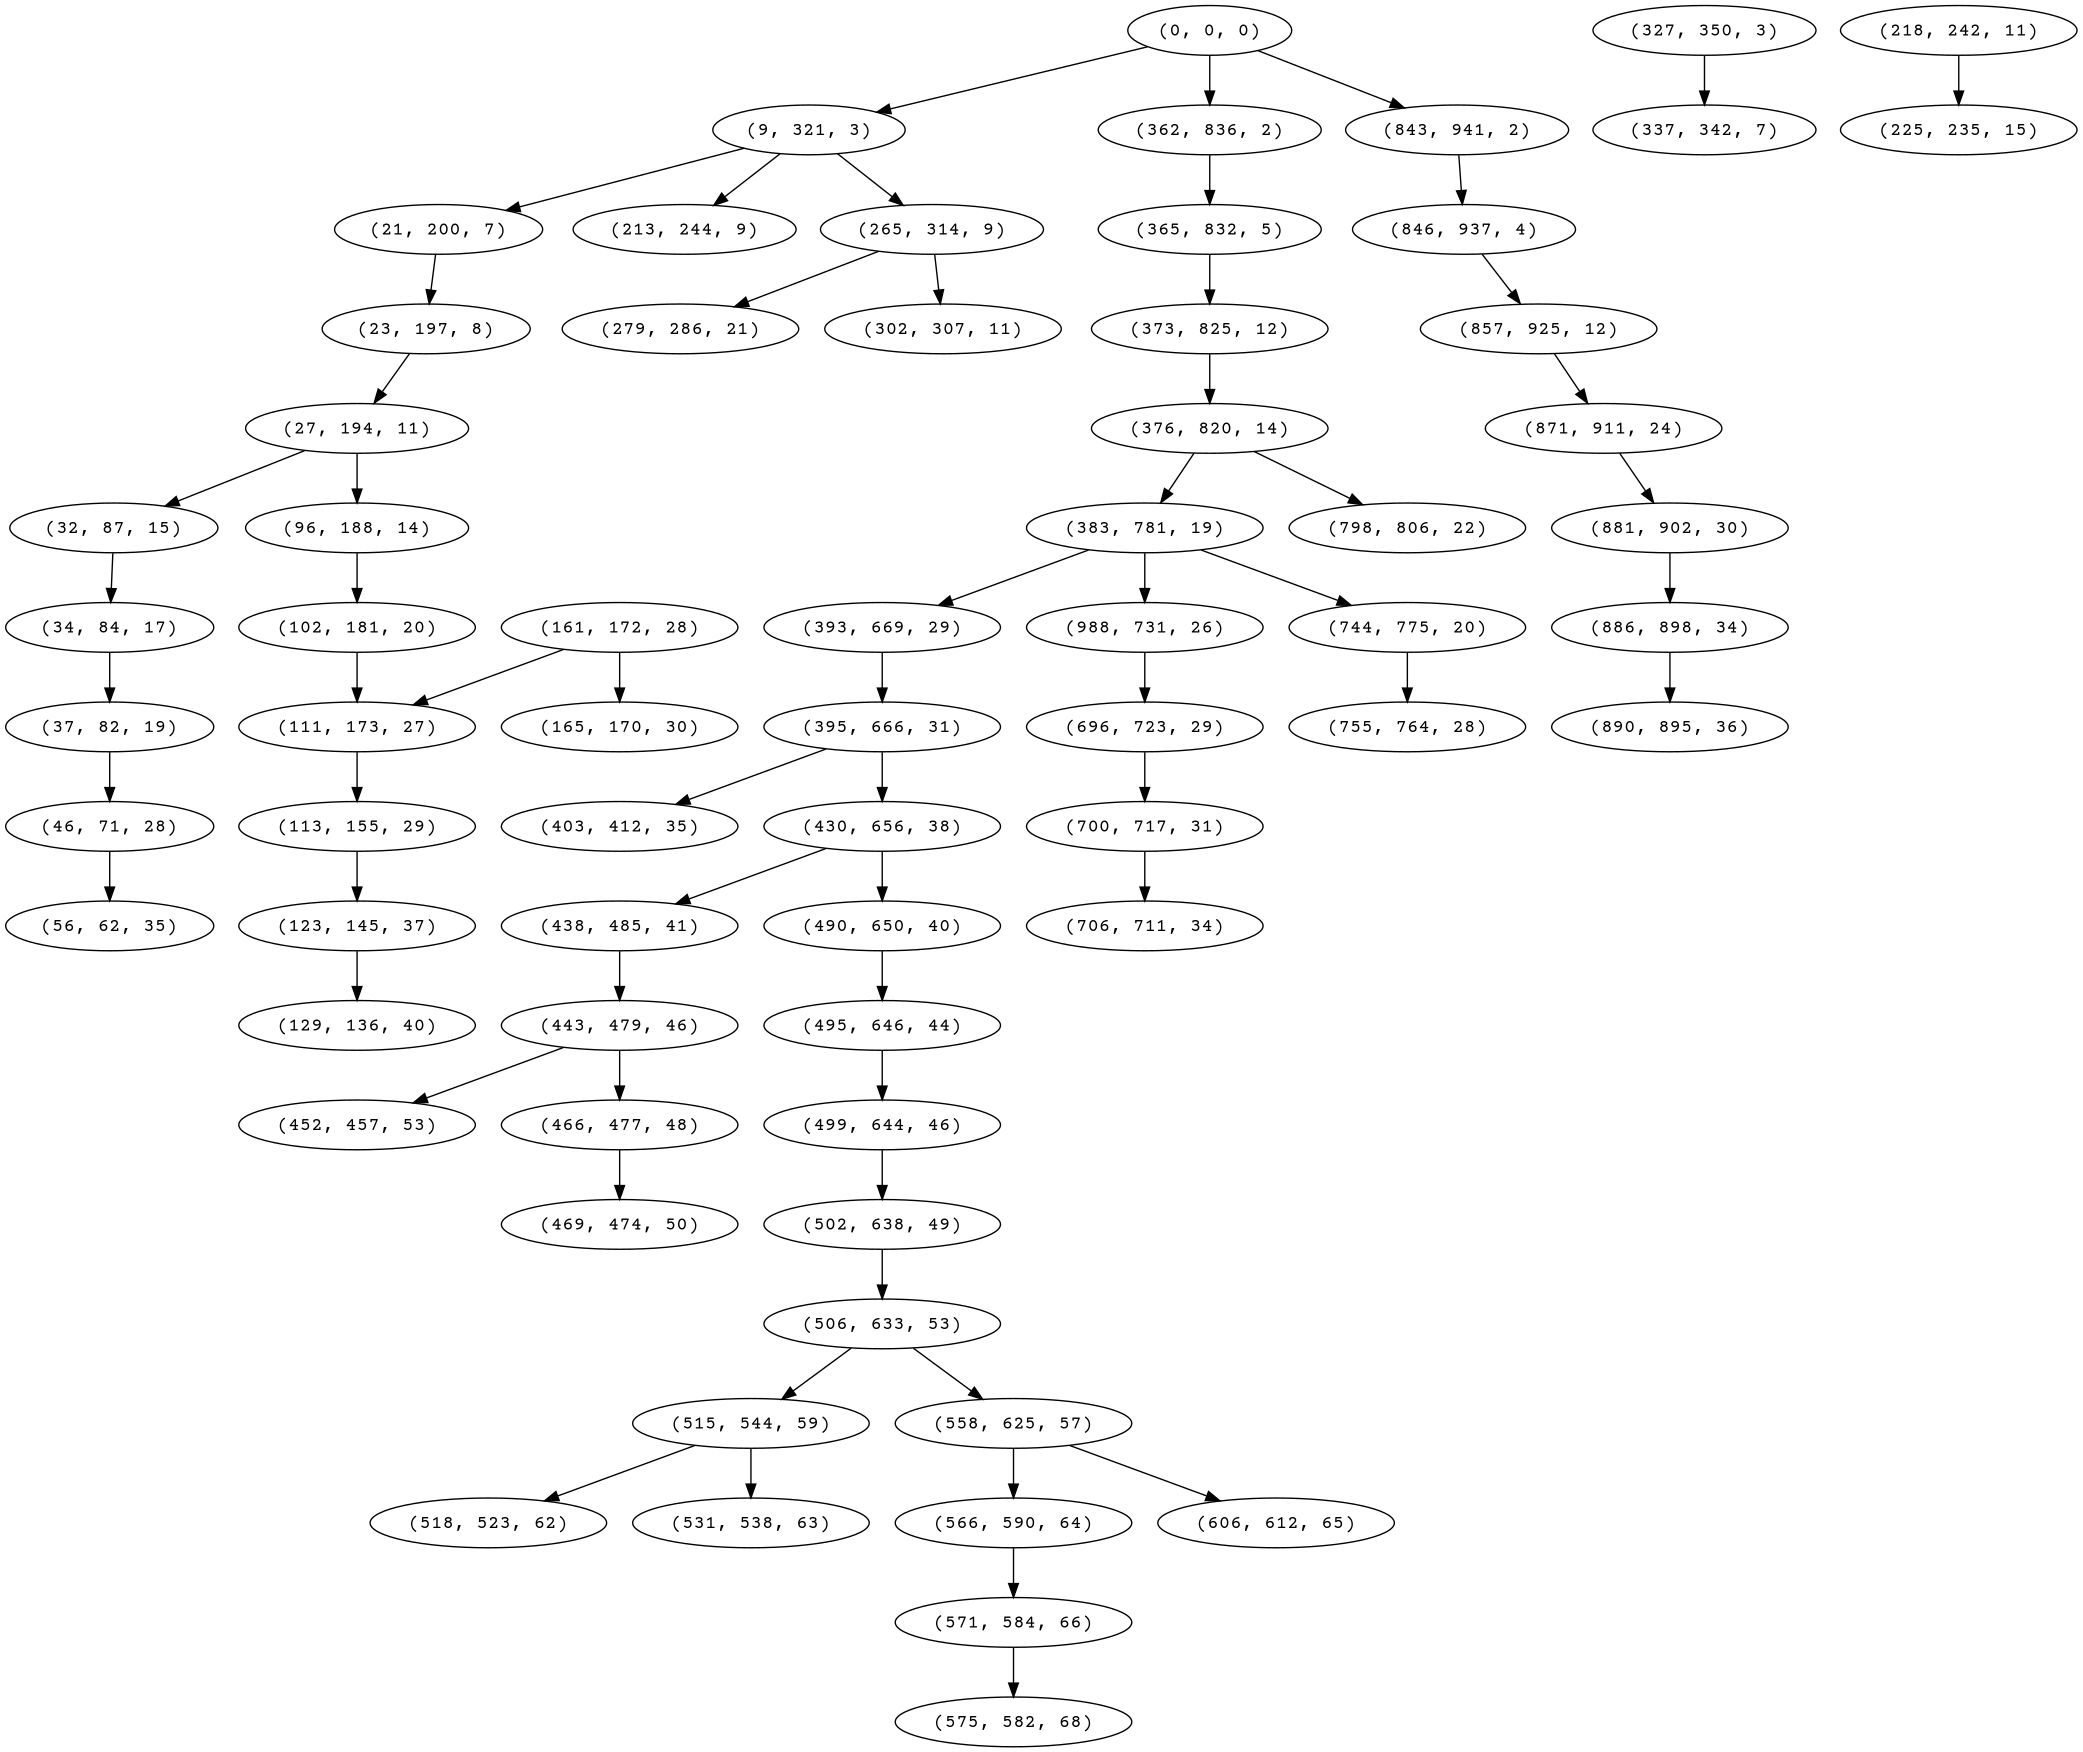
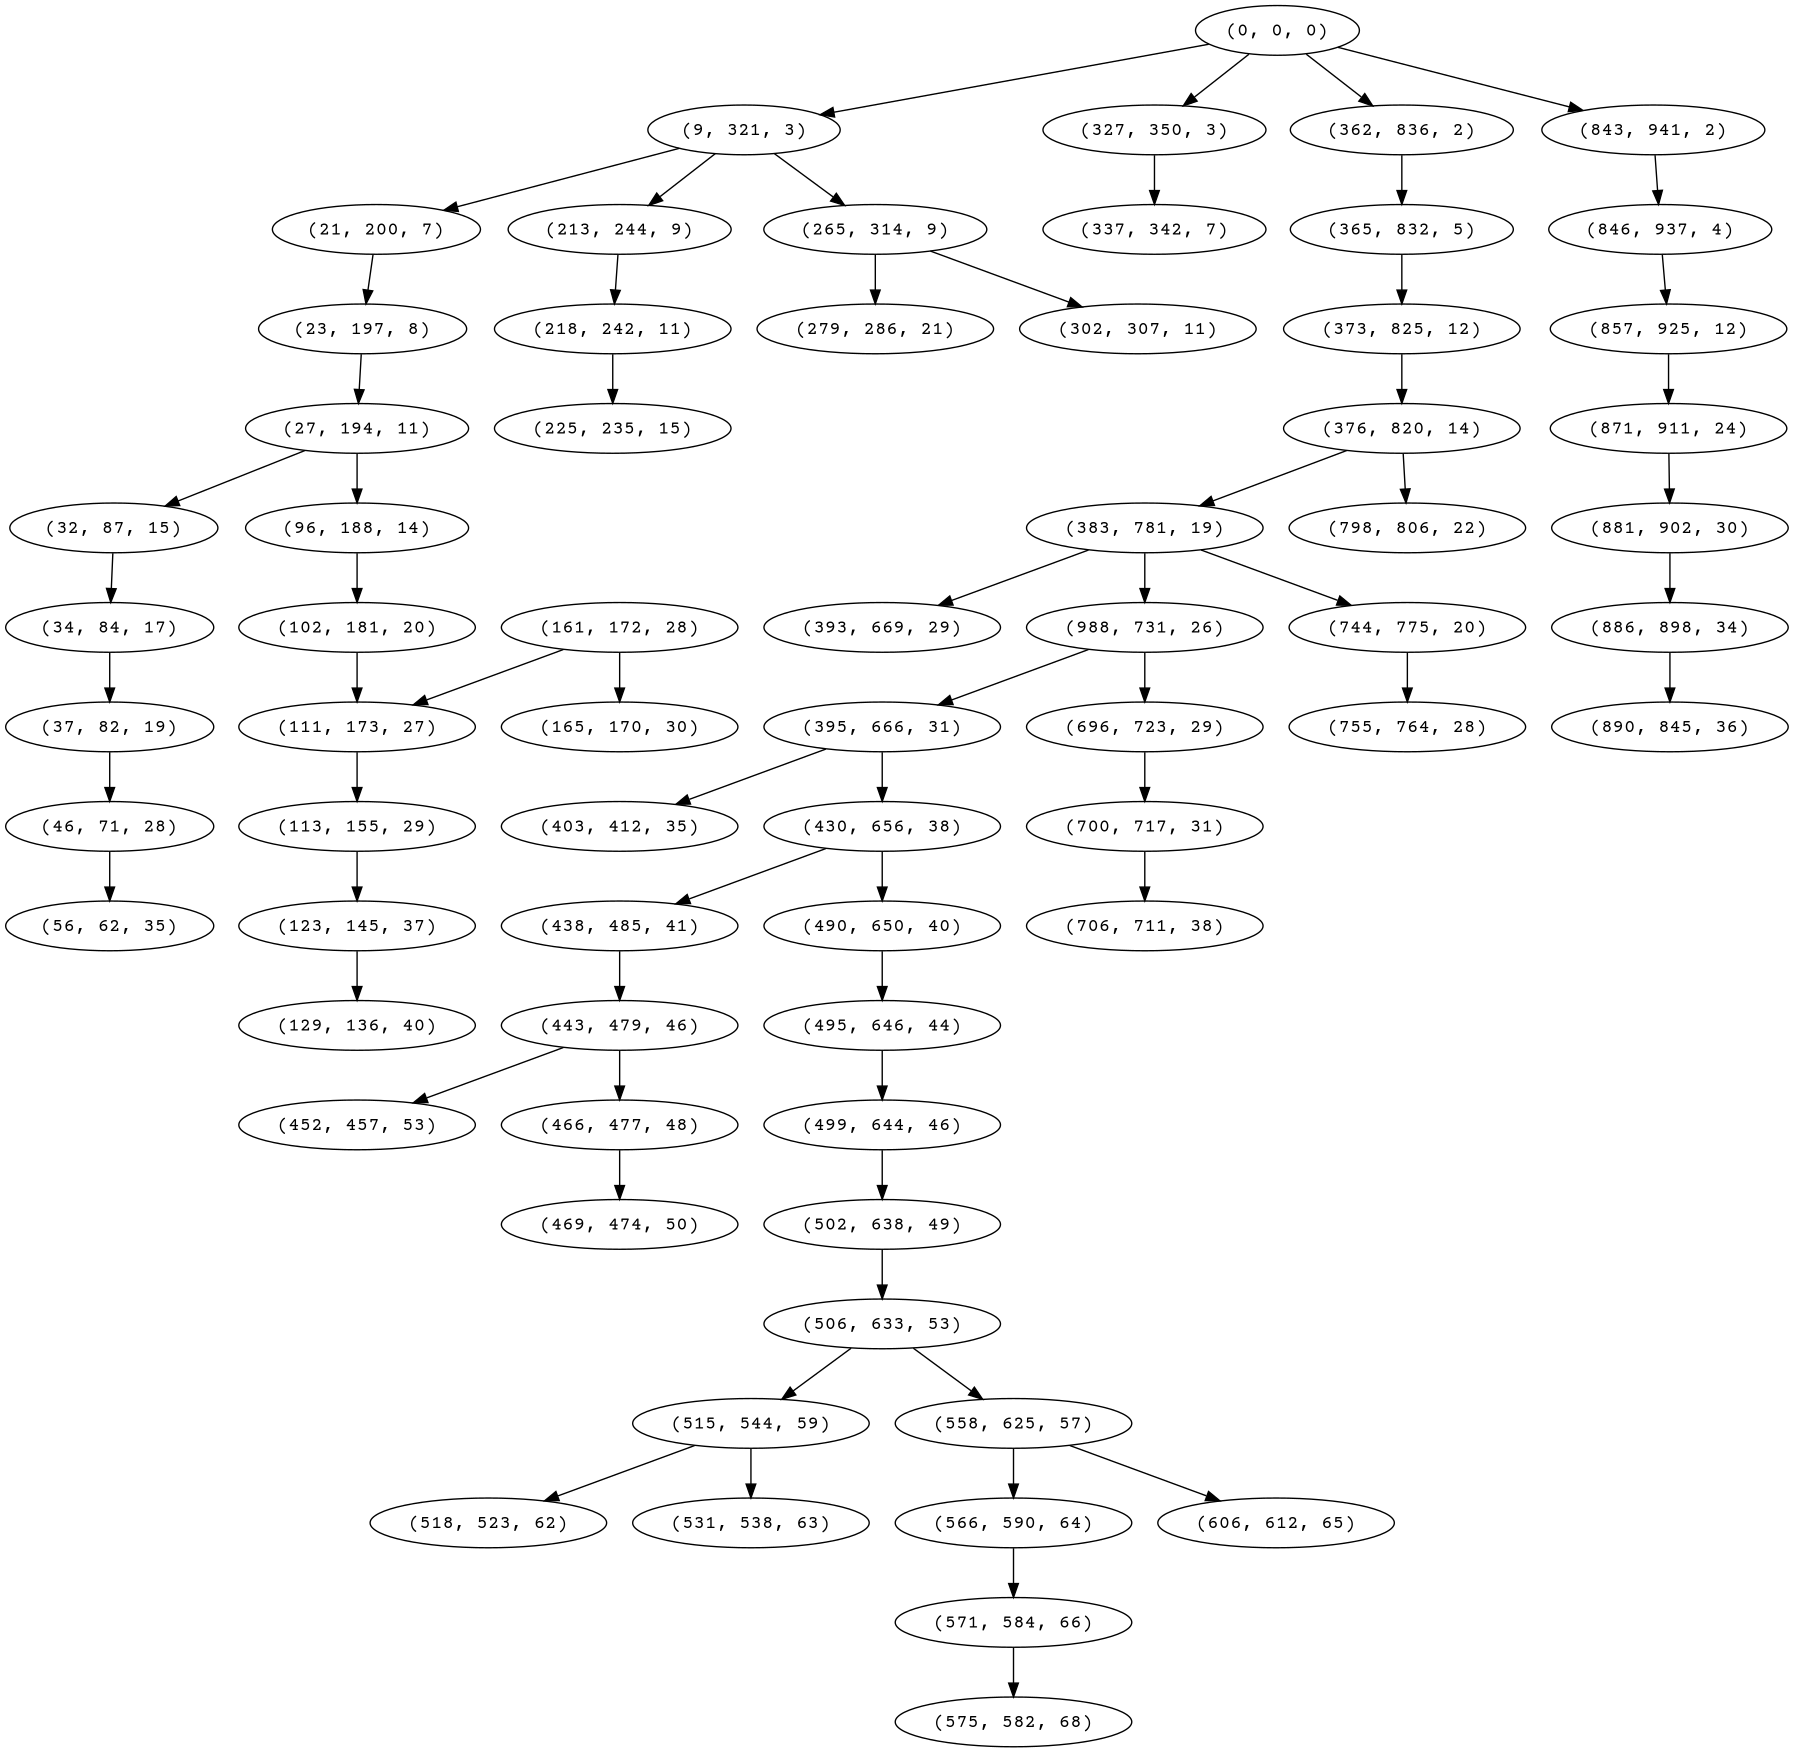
edge "(0, 0, 0)" -> "(327, 350, 3)": added
edge "(213, 244, 9)" -> "(218, 242, 11)": added
edge "(393, 669, 29)" -> "(395, 666, 31)": now "(988, 731, 26)" -> "(395, 666, 31)"
node "(890, 895, 36)": label "(890, 895, 36)" -> "(890, 845, 36)"
node "(706, 711, 34)": label "(706, 711, 34)" -> "(706, 711, 38)"
